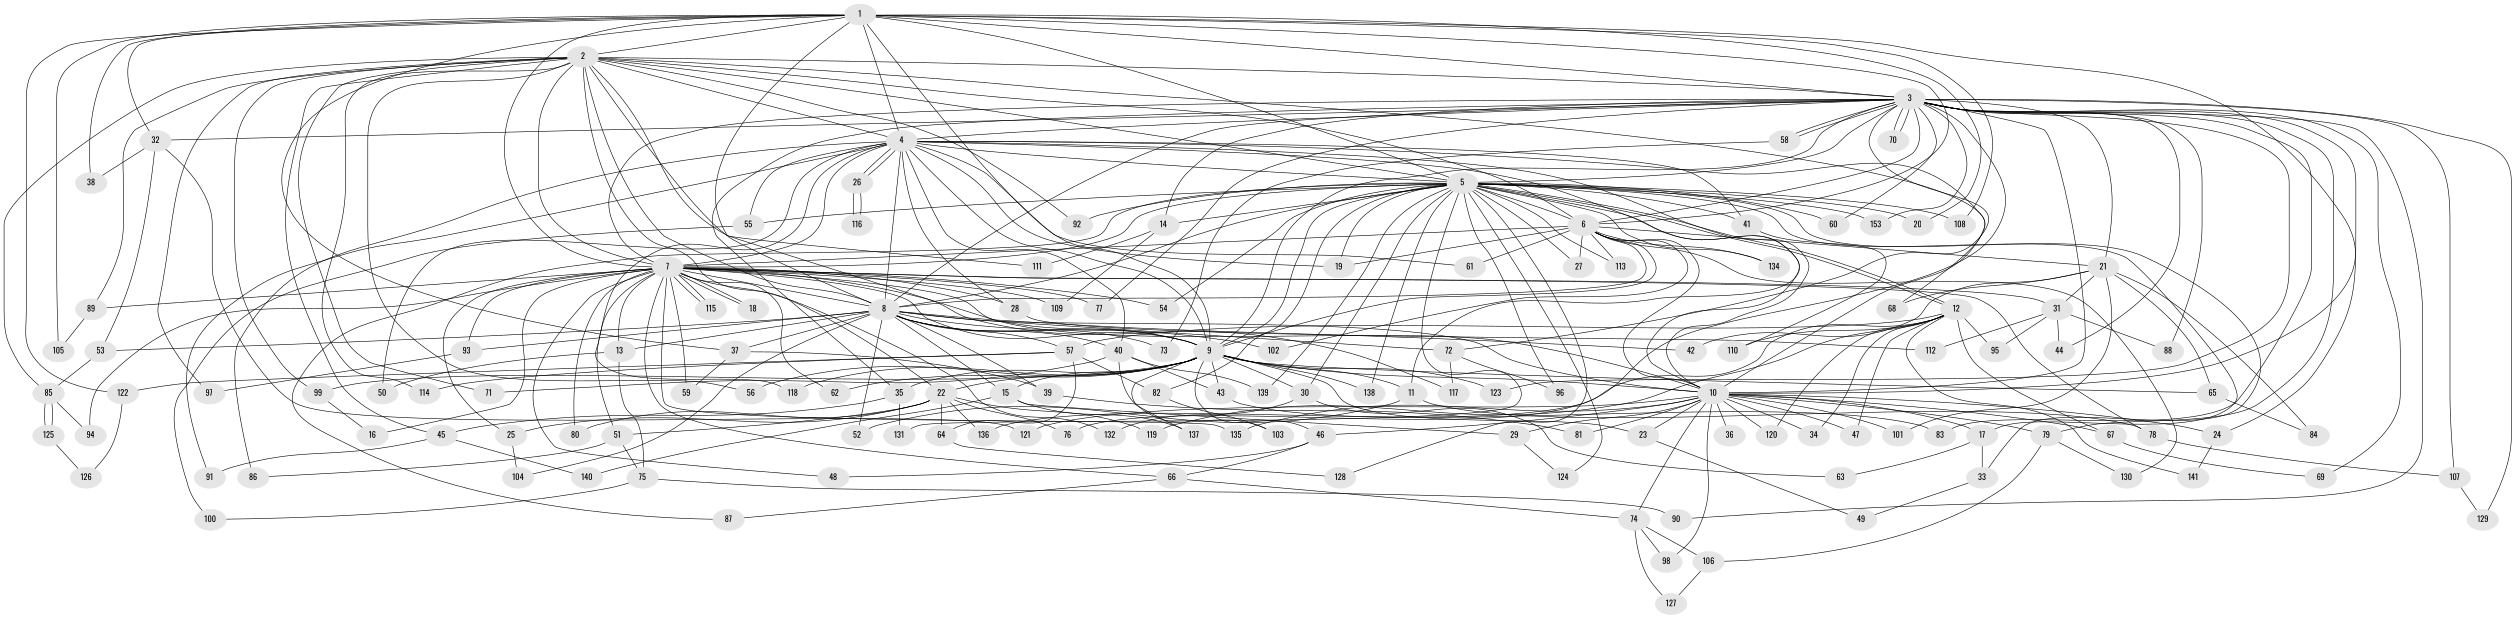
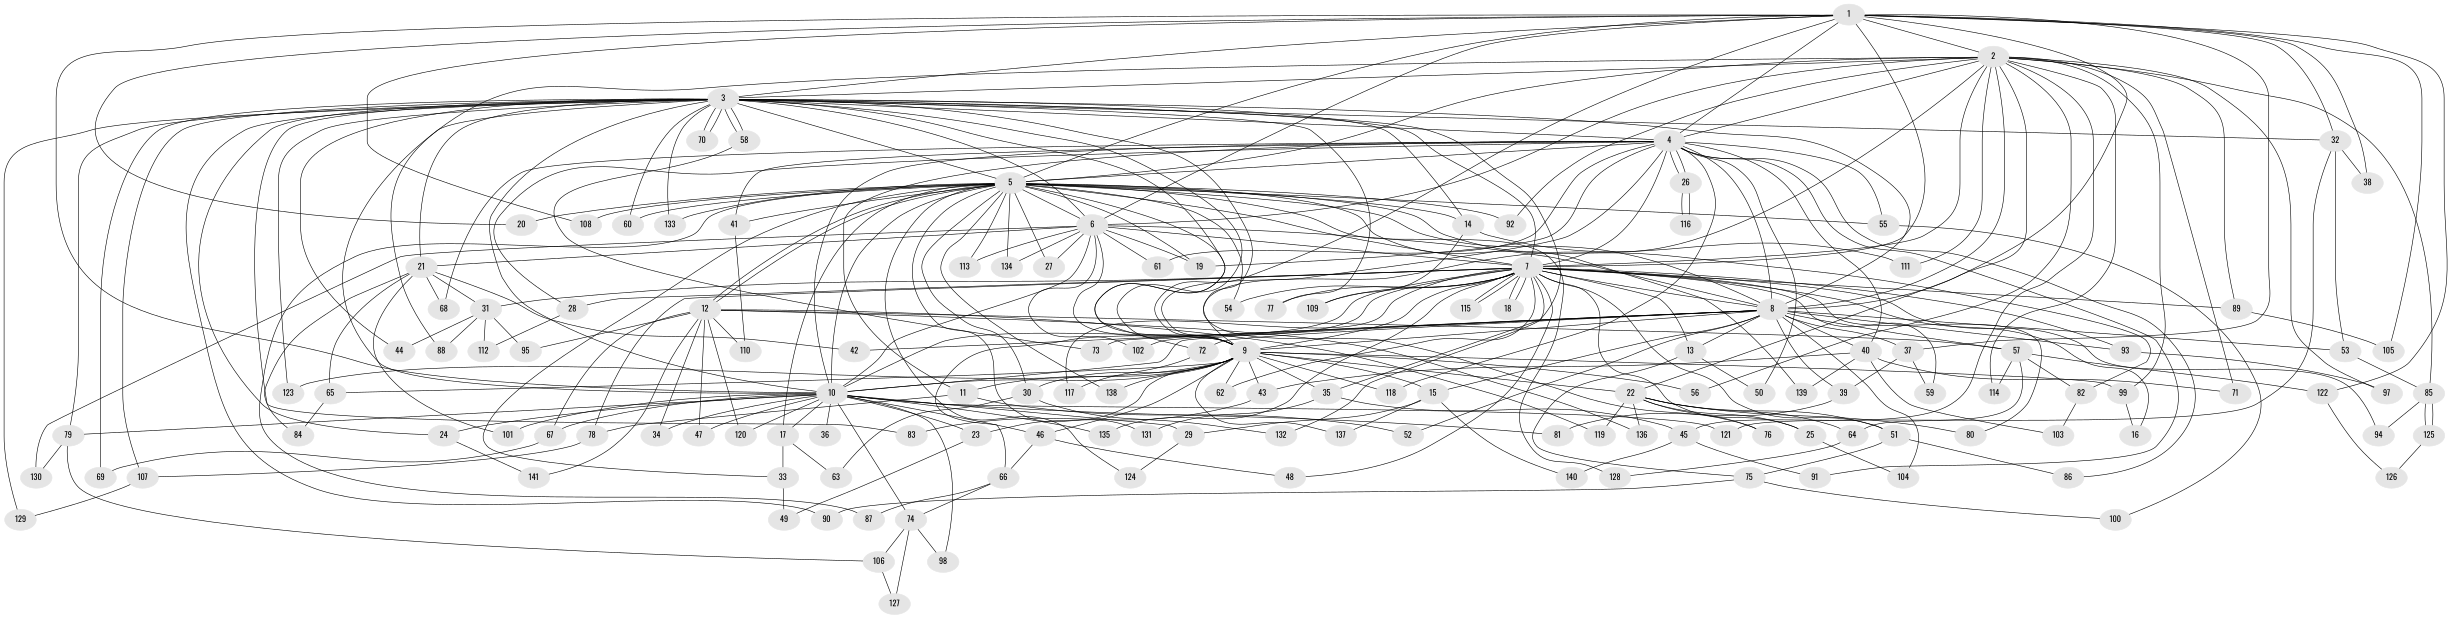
node "153": label "153" -> "133"
node "96": removed
